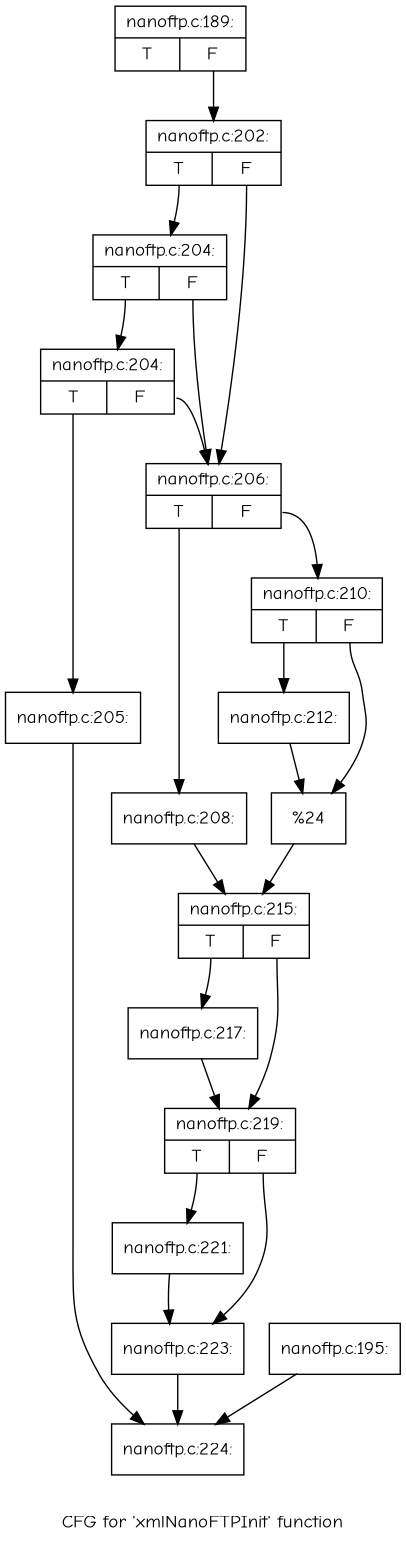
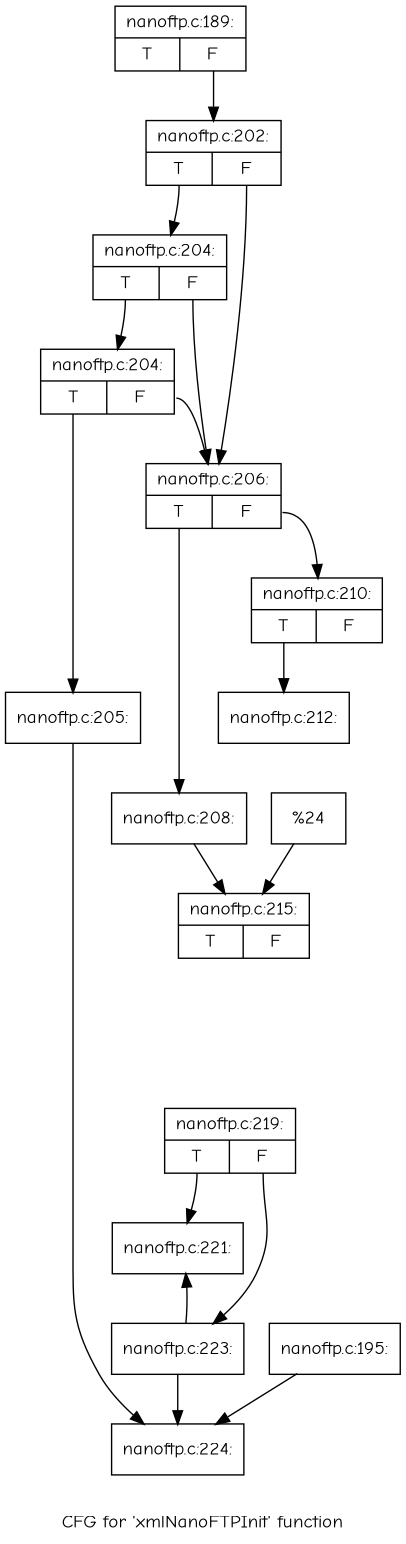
edge "nanoftp.c:210:" -> "%24": removed
edge "nanoftp.c:212:" -> "%24": removed
edge "nanoftp.c:215:" -> "nanoftp.c:219:": removed
node "nanoftp.c:217:": removed
edge "nanoftp.c:221:" -> "nanoftp.c:223:": reversed
